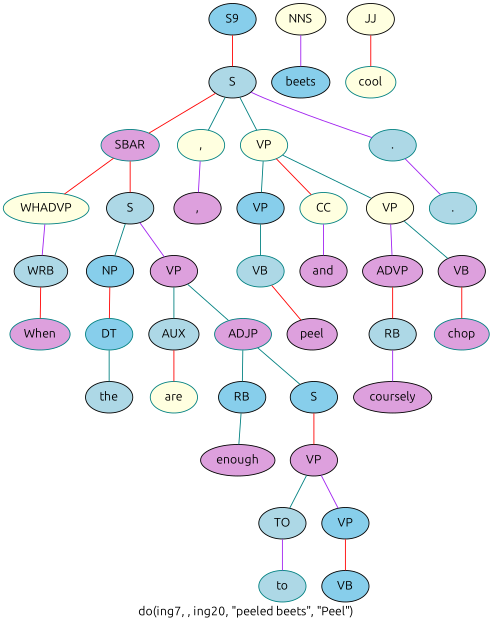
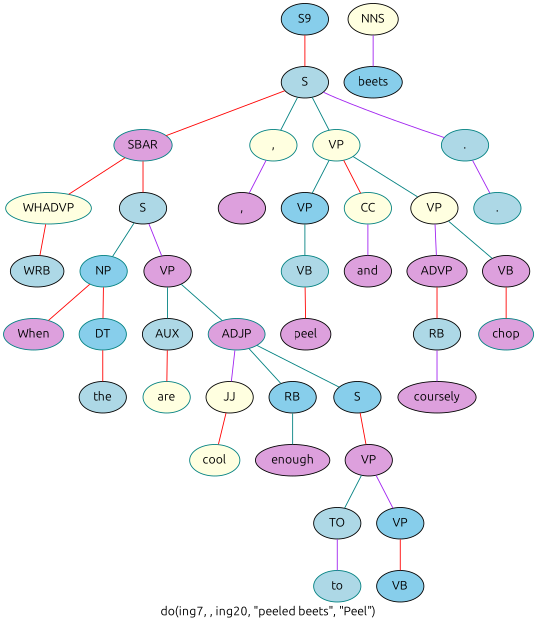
edge "WHADVP" -- "WRB": color purple -> red
node "NP": color black -> teal
edge "WRB" -- "When": now "NP" -- "When"
edge "DT" -- "the": color teal -> red
edge "ADJP" -- "JJ": added
